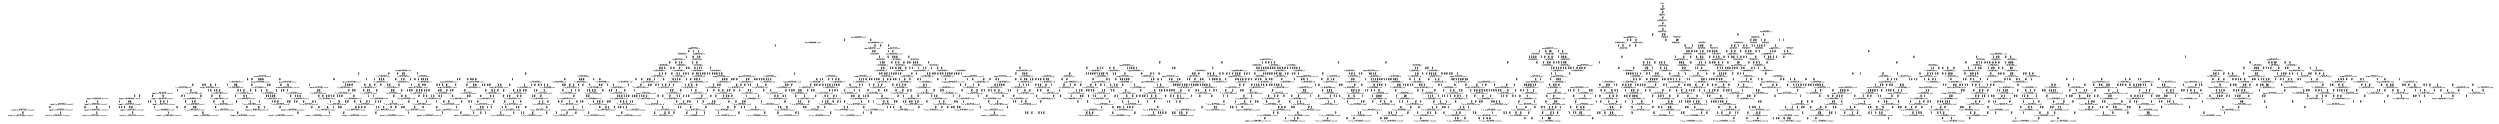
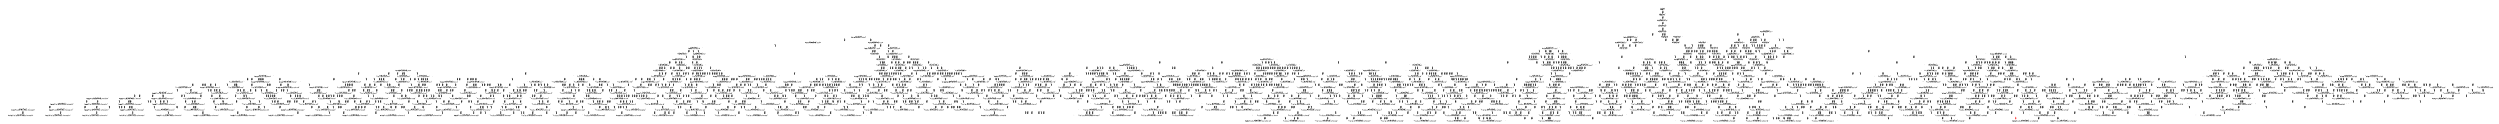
node "S0: [0, 0] [0, 0] {}{}": removed
edge "S14: [129, 149] [164, 201] {}{1, 2, 3, 4, 5, 6, 15}" -> "S22: [129, 163] [164, 210] {}{1, 2, 3, 4, 5, 6, 7, 15}": added, label "T0 J6 DL=700 ES=129 LS=149 EF=136 LF=158"
edge "S9: [122, 148] [129, 157] {T0J7:122-148}{1, 2, 3, 4, 7, 8}" -> "S16: [129, 163] [139, 176] {}{1, 2, 3, 4, 7, 8, 15}": added, label "T0 J14 DL=700 ES=122 LS=126 EF=144 LF=154"
